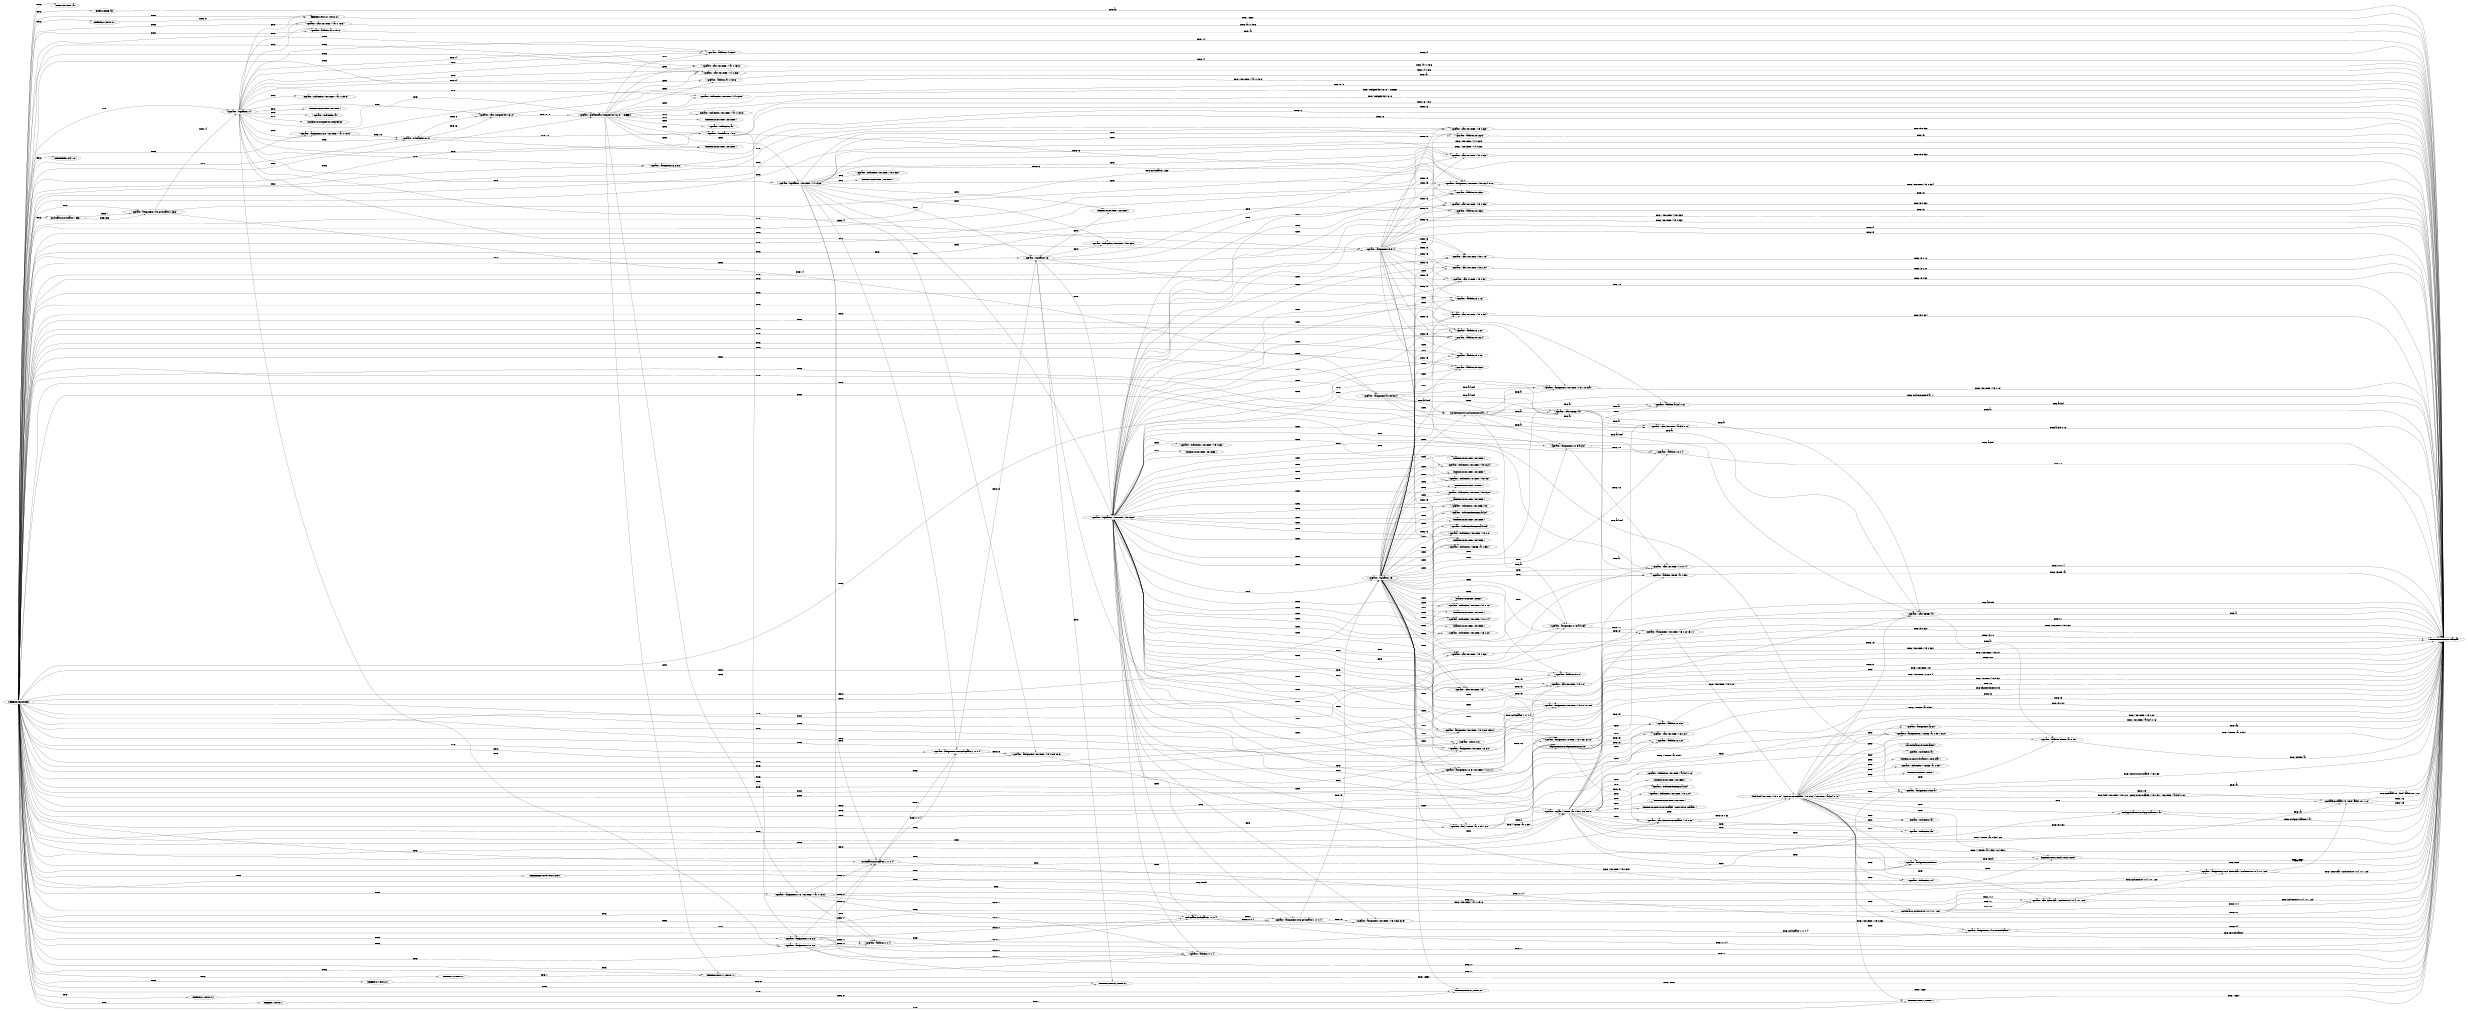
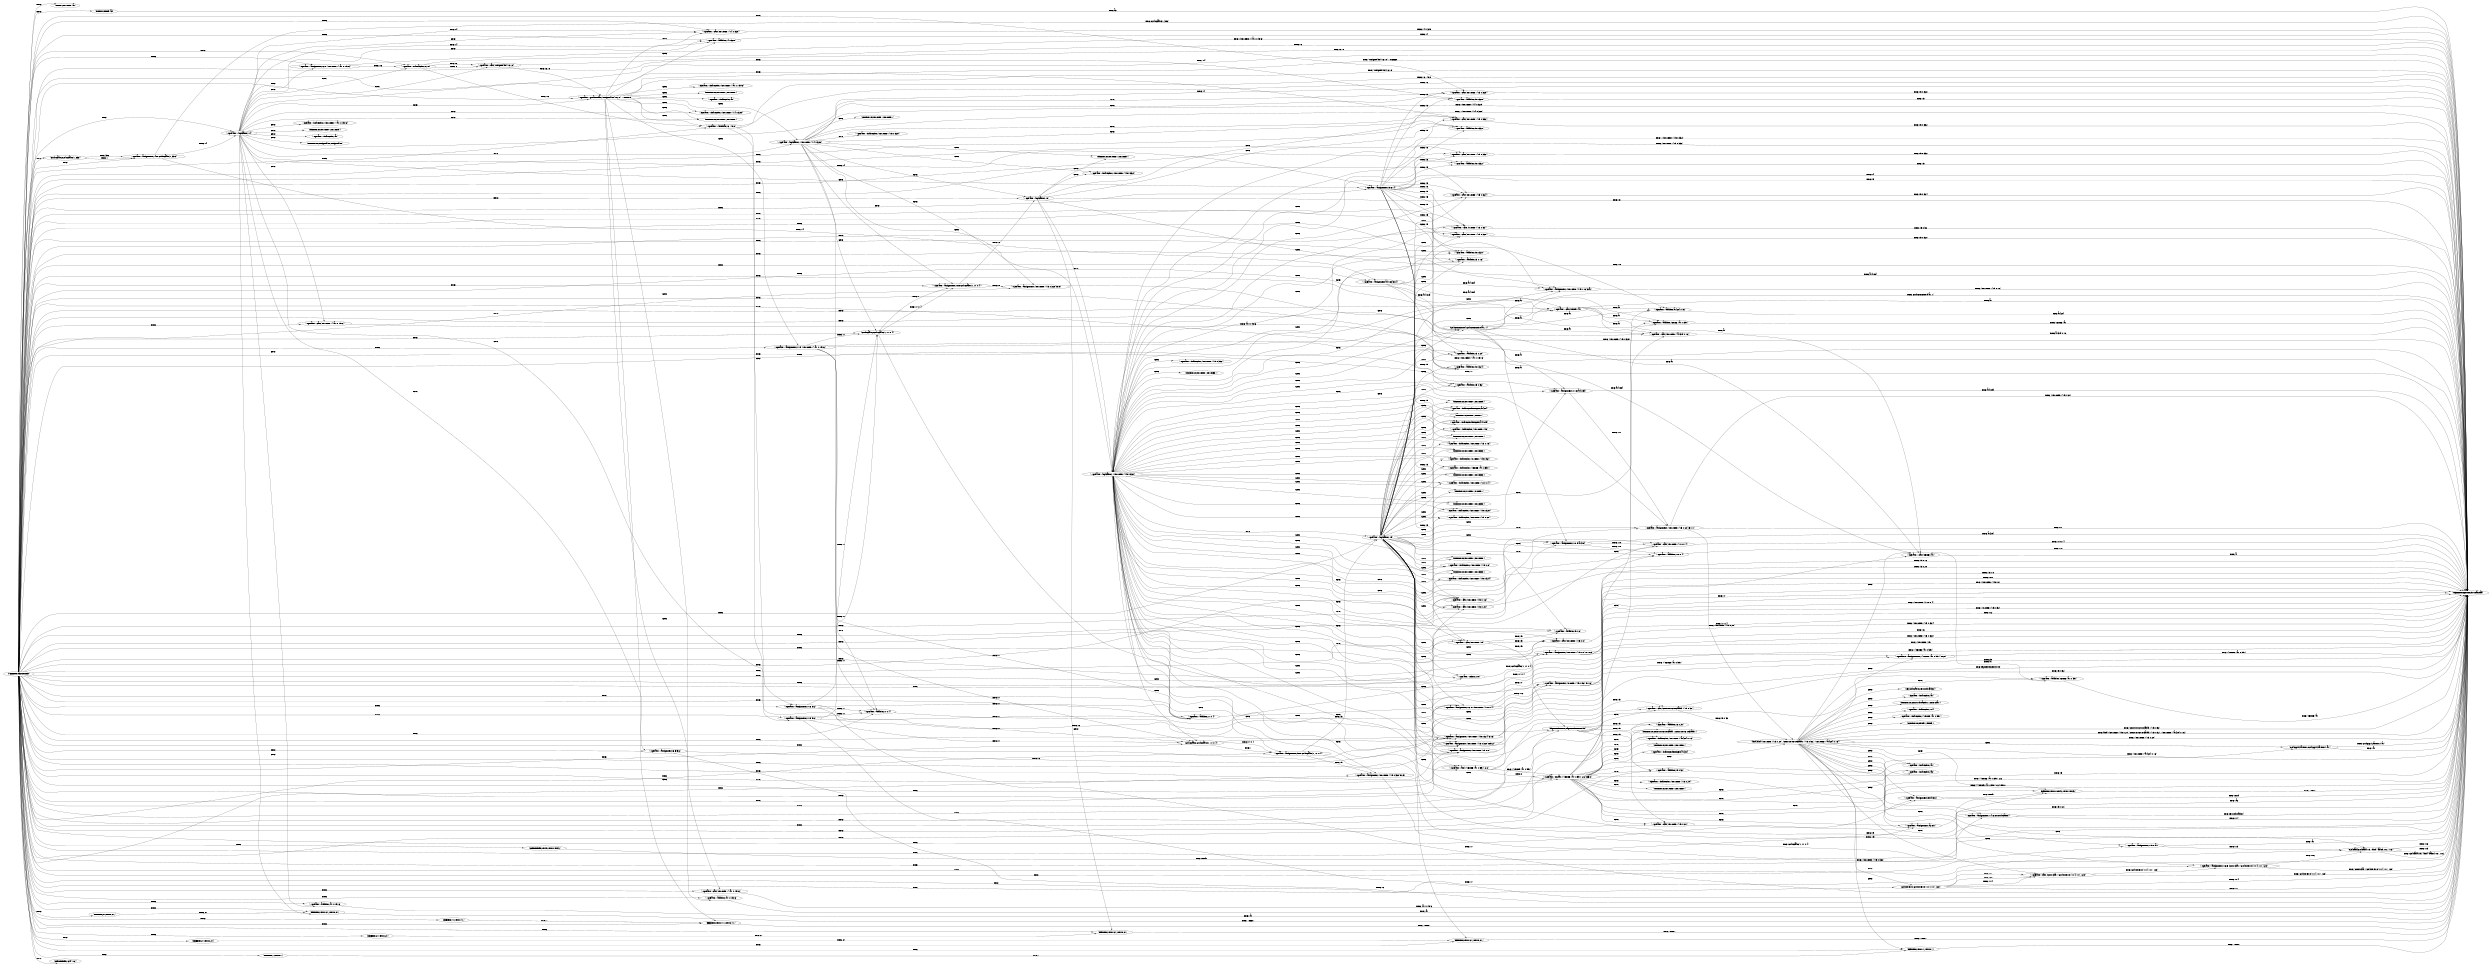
edge "(<operator>.assignment,a1[188] = v4)" -> "(<operator>.assignment,v15 = *a1)": now "(<operator>.assignment,a1[188] = v4)" -> "(METHOD_RETURN,int __fastcall)"
edge "(METHOD,tftp_connect)" -> "(<operator>.indirection,*v14)": now "(METHOD,tftp_connect)" -> "(<operator>.assignment,*a2 = 1)"
